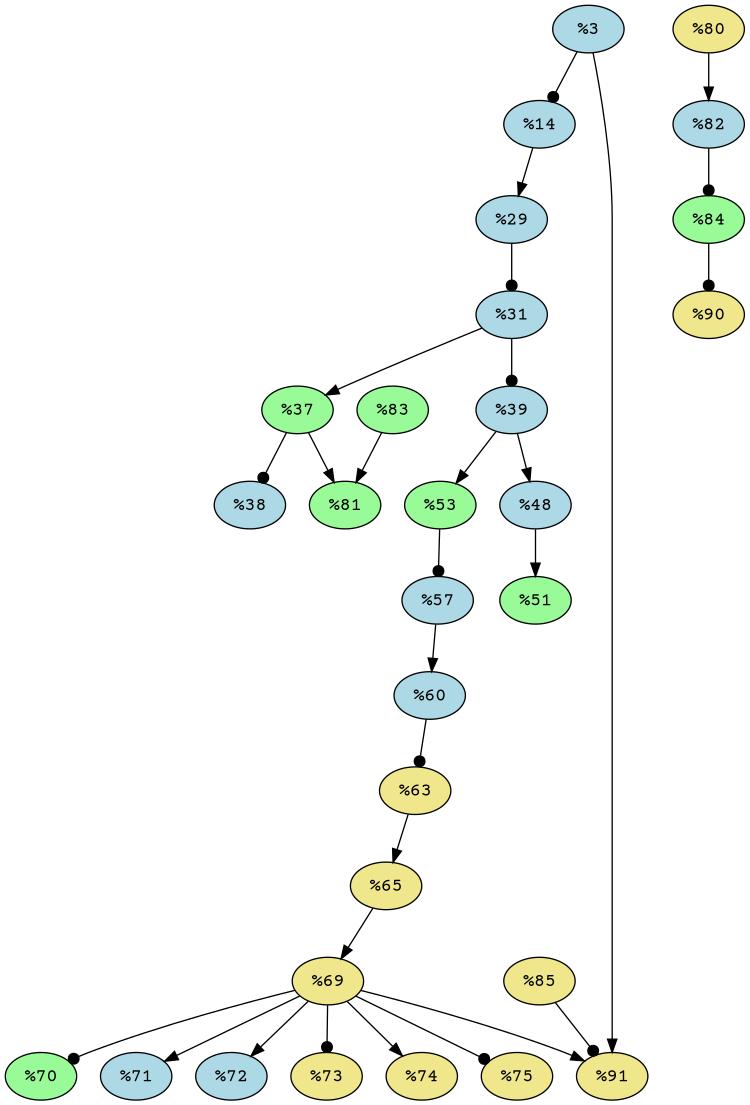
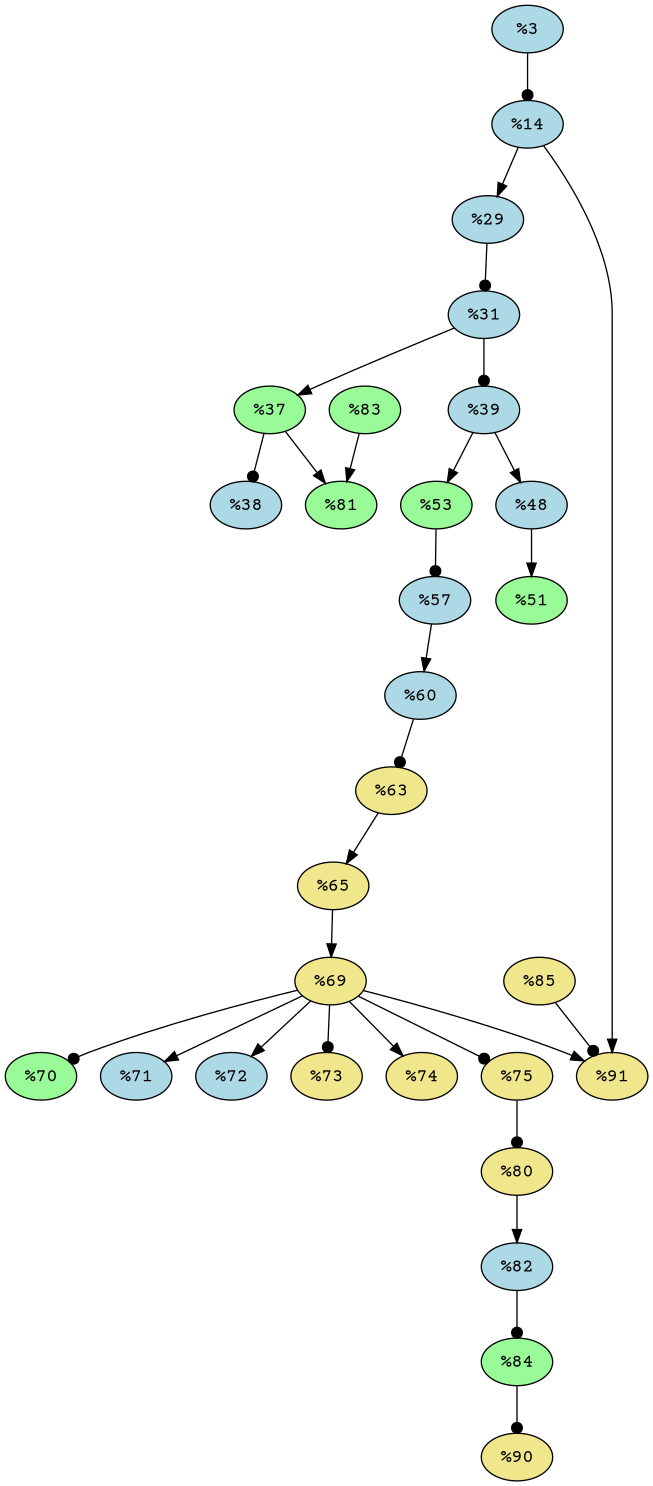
edge "%3" -> "%91": now "%14" -> "%91"
edge "%75" -> "%80": added
